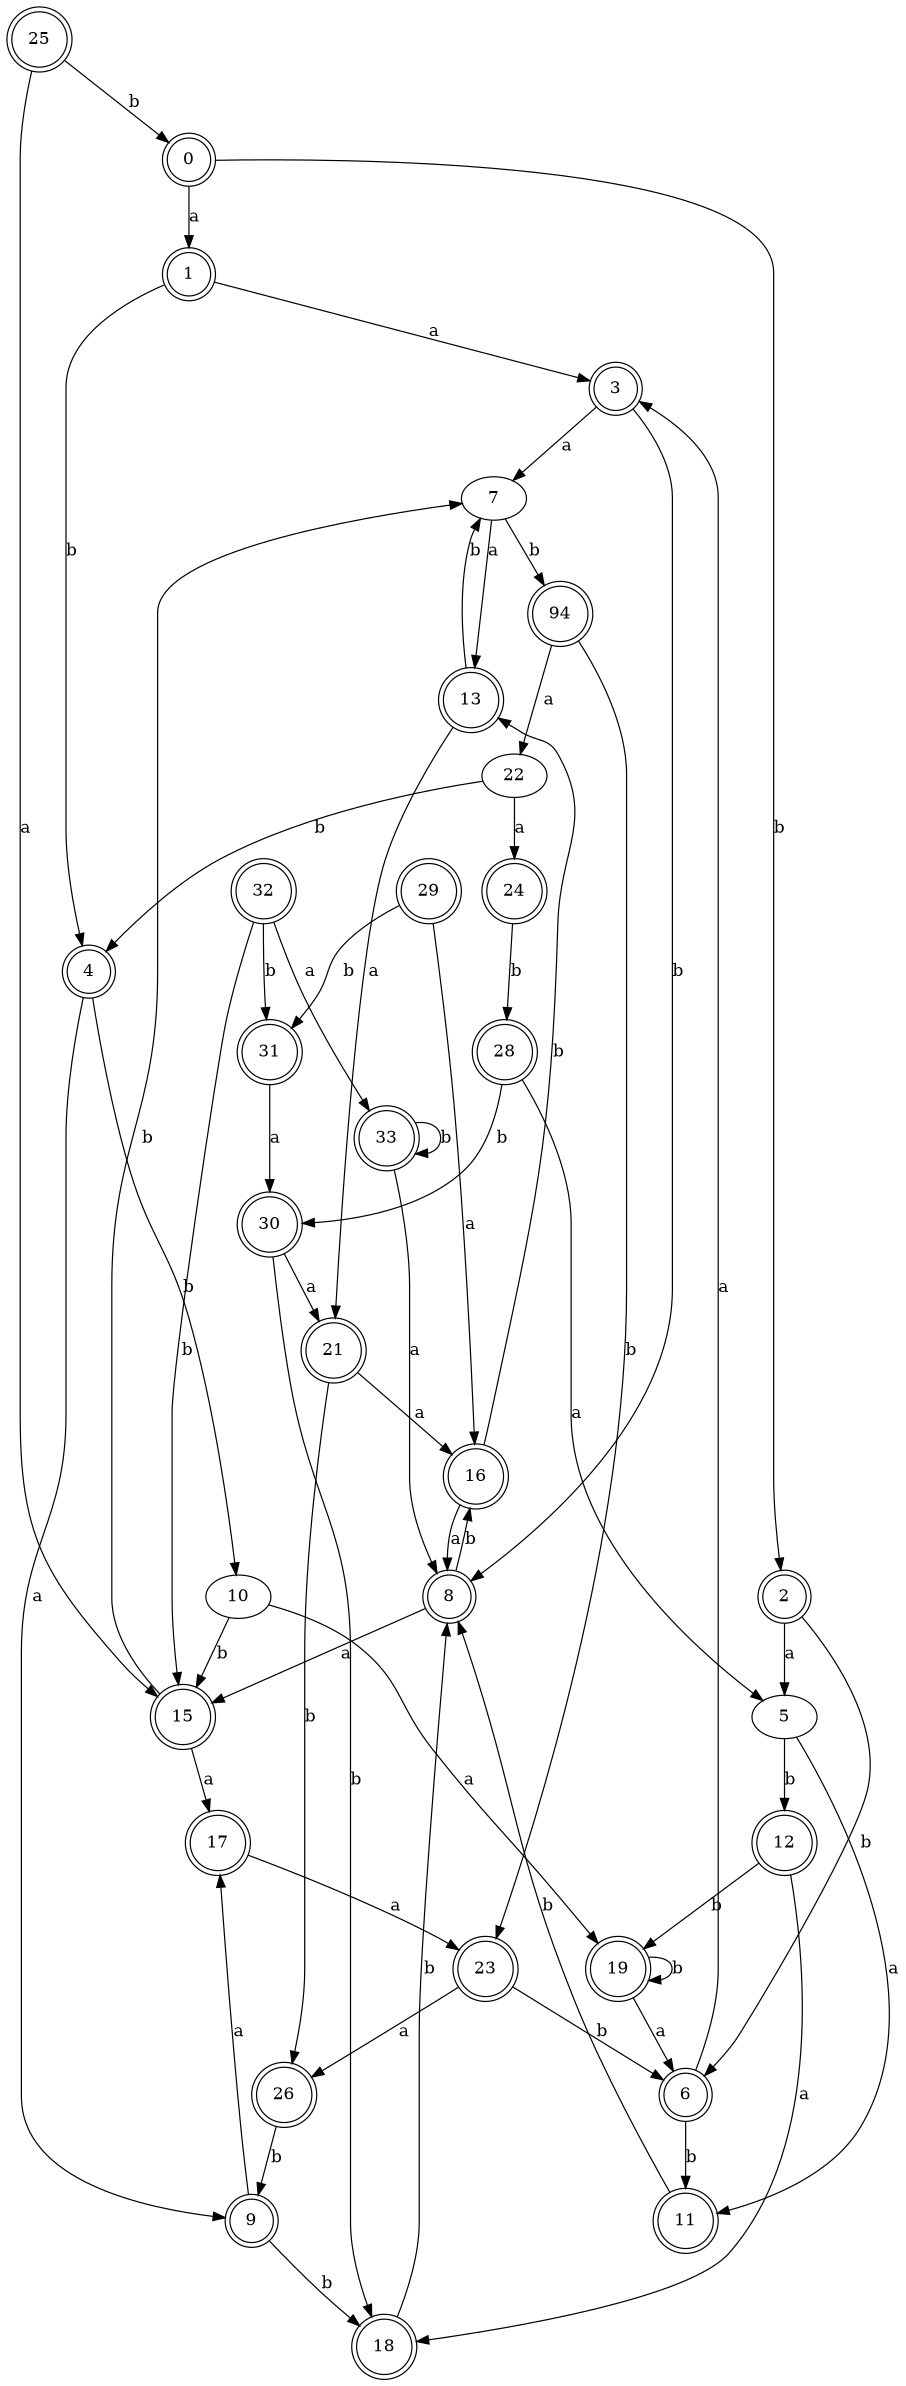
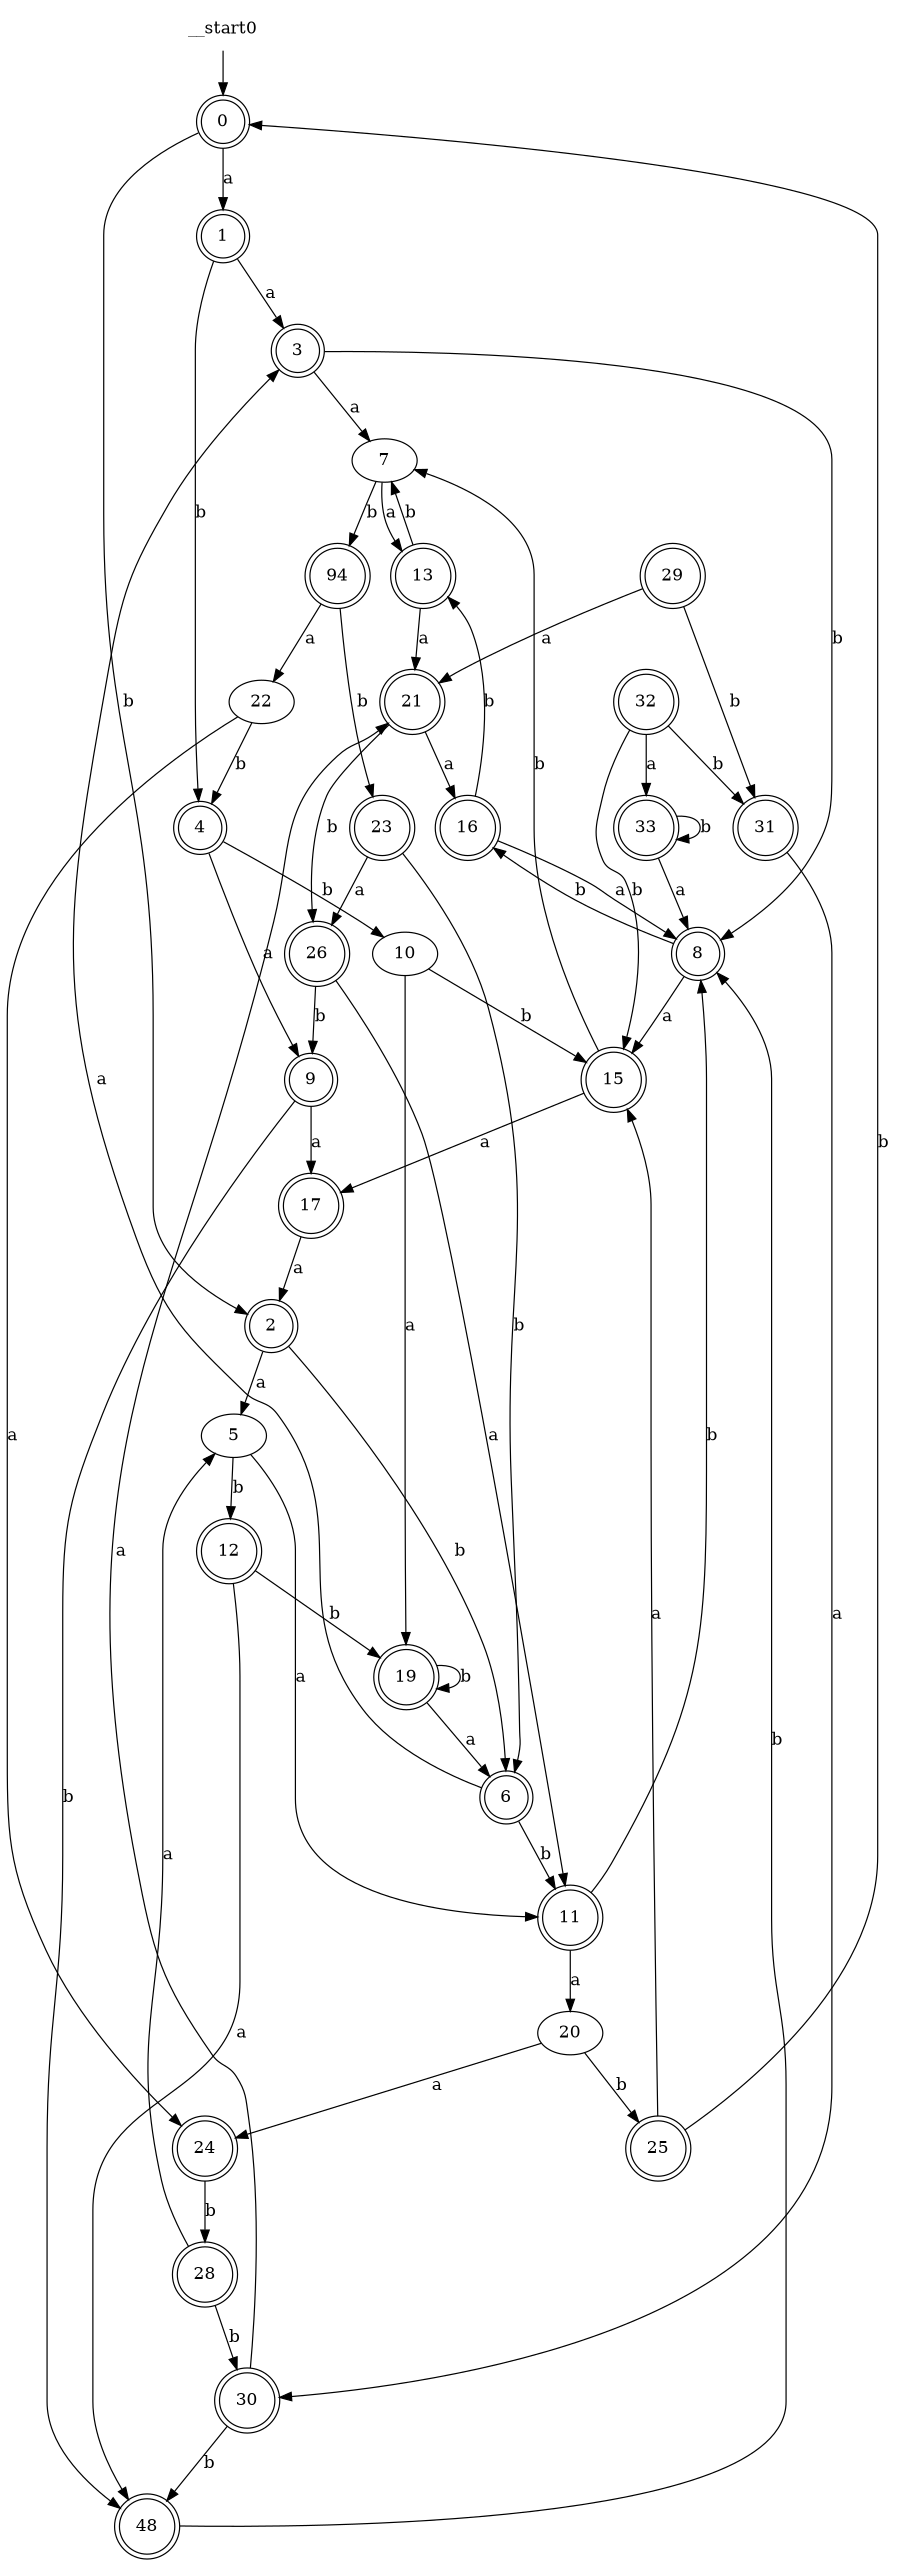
node "__start0": added
edge "29" -> "16": now "29" -> "21"
edge "26" -> "11": added, label "a"
edge "17" -> "23": now "17" -> "2"
node "20": added
node "18": label "18" -> "48"
